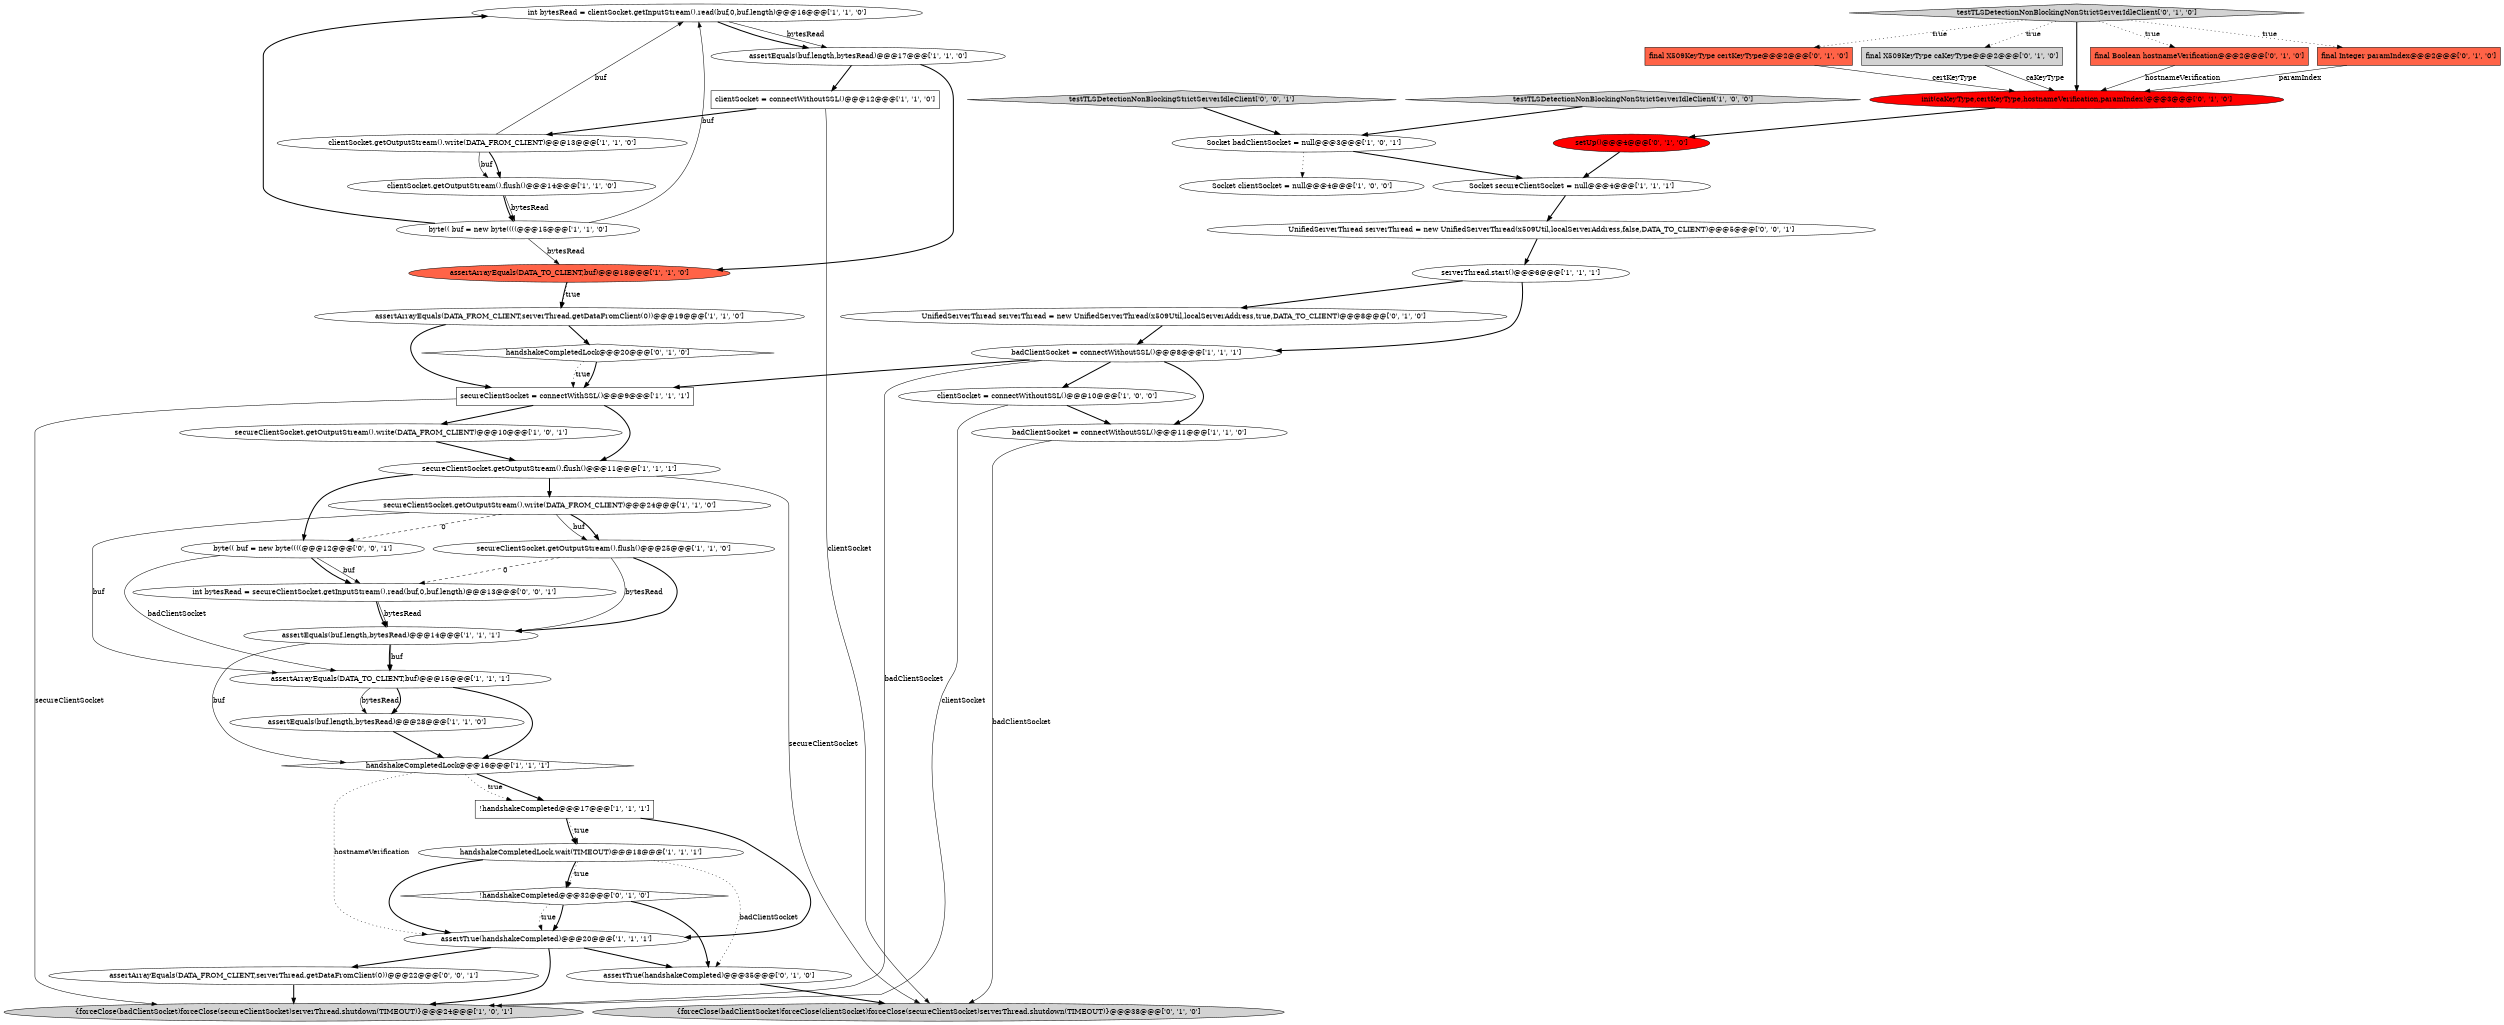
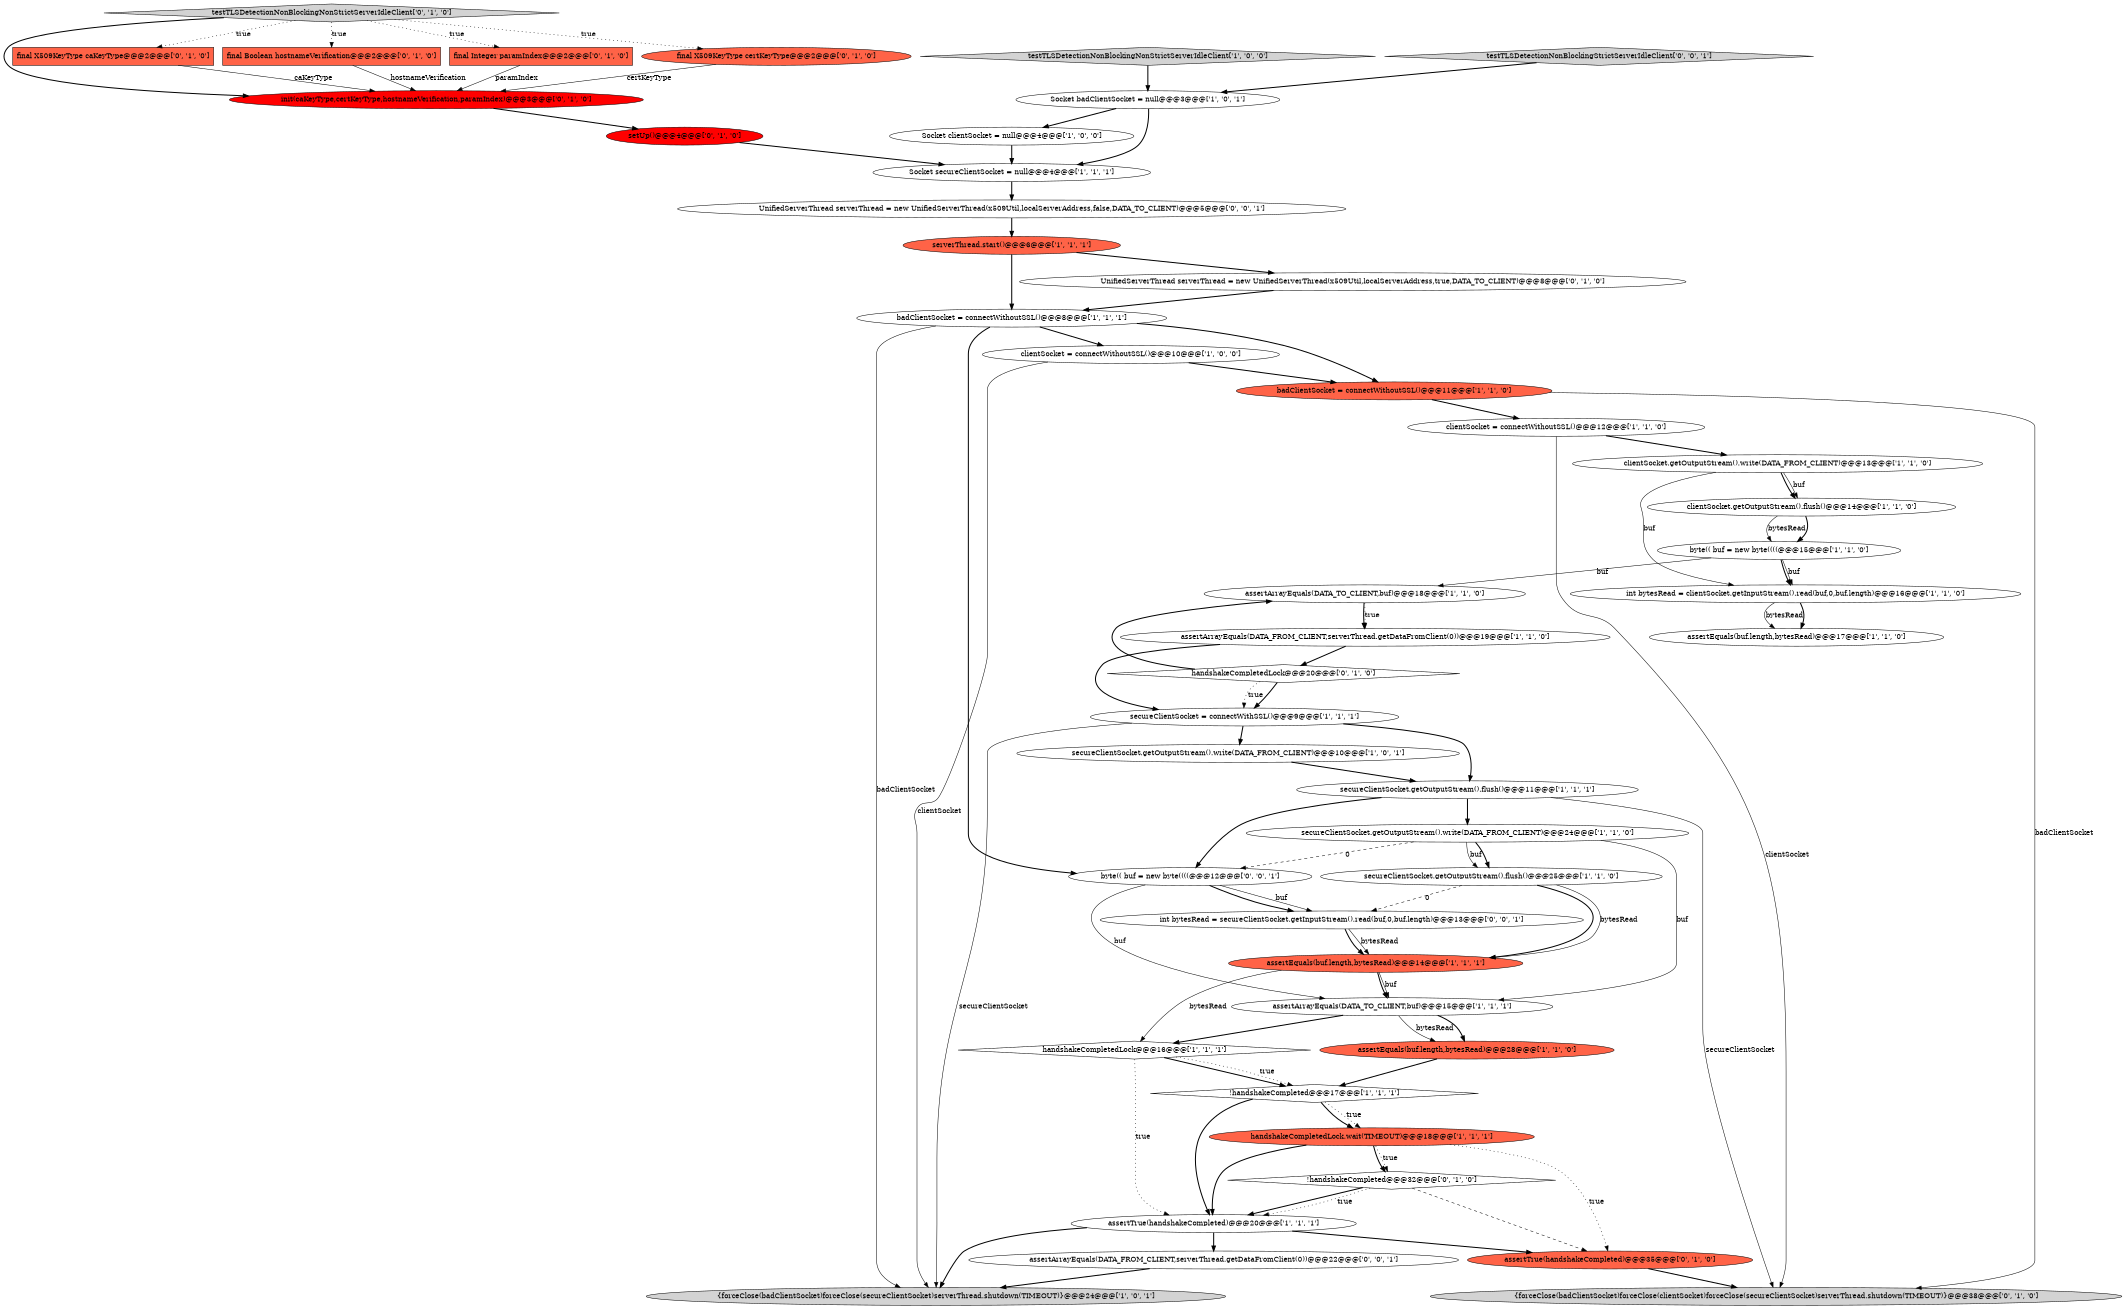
node "final X509KeyType certKeyType@@@2@@@['0', '1', '0']": shape box -> ellipse
node "final X509KeyType caKeyType@@@2@@@['0', '1', '0']": fillcolor lightgray -> tomato
edge "assertEquals(buf.length,bytesRead)@@@17@@@['1', '1', '0']" -> "clientSocket = connectWithoutSSL()@@@12@@@['1', '1', '0']": now "badClientSocket = connectWithoutSSL()@@@11@@@['1', '1', '0']" -> "clientSocket = connectWithoutSSL()@@@12@@@['1', '1', '0']"
node "clientSocket = connectWithoutSSL()@@@12@@@['1', '1', '0']": shape box -> ellipse
edge "Socket clientSocket = null@@@4@@@['1', '0', '0']" -> "Socket secureClientSocket = null@@@4@@@['1', '1', '1']": added
edge "Socket badClientSocket = null@@@3@@@['1', '0', '1']" -> "Socket clientSocket = null@@@4@@@['1', '0', '0']": style dotted -> bold
edge "assertEquals(buf.length,bytesRead)@@@17@@@['1', '1', '0']" -> "assertArrayEquals(DATA_TO_CLIENT,buf)@@@18@@@['1', '1', '0']": now "handshakeCompletedLock@@@20@@@['0', '1', '0']" -> "assertArrayEquals(DATA_TO_CLIENT,buf)@@@18@@@['1', '1', '0']"
edge "byte(( buf = new byte((((@@@15@@@['1', '1', '0']" -> "assertArrayEquals(DATA_TO_CLIENT,buf)@@@18@@@['1', '1', '0']": label "bytesRead" -> "buf"
node "assertArrayEquals(DATA_TO_CLIENT,buf)@@@18@@@['1', '1', '0']": fillcolor tomato -> white
node "serverThread.start()@@@6@@@['1', '1', '1']": fillcolor white -> tomato
edge "badClientSocket = connectWithoutSSL()@@@8@@@['1', '1', '1']" -> "secureClientSocket = connectWithSSL()@@@9@@@['1', '1', '1']": now "badClientSocket = connectWithoutSSL()@@@8@@@['1', '1', '1']" -> "byte(( buf = new byte((((@@@12@@@['0', '0', '1']"
node "secureClientSocket = connectWithSSL()@@@9@@@['1', '1', '1']": shape box -> ellipse
node "badClientSocket = connectWithoutSSL()@@@11@@@['1', '1', '0']": fillcolor white -> tomato
edge "byte(( buf = new byte((((@@@12@@@['0', '0', '1']" -> "assertArrayEquals(DATA_TO_CLIENT,buf)@@@15@@@['1', '1', '1']": label "badClientSocket" -> "buf"
node "assertEquals(buf.length,bytesRead)@@@14@@@['1', '1', '1']": fillcolor white -> tomato
edge "assertEquals(buf.length,bytesRead)@@@14@@@['1', '1', '1']" -> "handshakeCompletedLock@@@16@@@['1', '1', '1']": label "buf" -> "bytesRead"
node "assertEquals(buf.length,bytesRead)@@@28@@@['1', '1', '0']": fillcolor white -> tomato
edge "assertEquals(buf.length,bytesRead)@@@28@@@['1', '1', '0']" -> "handshakeCompletedLock@@@16@@@['1', '1', '1']": now "assertEquals(buf.length,bytesRead)@@@28@@@['1', '1', '0']" -> "!handshakeCompleted@@@17@@@['1', '1', '1']"
node "!handshakeCompleted@@@17@@@['1', '1', '1']": shape box -> diamond
edge "handshakeCompletedLock@@@16@@@['1', '1', '1']" -> "assertTrue(handshakeCompleted)@@@20@@@['1', '1', '1']": label "hostnameVerification" -> "true"
node "handshakeCompletedLock.wait(TIMEOUT)@@@18@@@['1', '1', '1']": fillcolor white -> tomato
edge "handshakeCompletedLock.wait(TIMEOUT)@@@18@@@['1', '1', '1']" -> "assertTrue(handshakeCompleted)@@@35@@@['0', '1', '0']": label "badClientSocket" -> "true"
edge "!handshakeCompleted@@@32@@@['0', '1', '0']" -> "assertTrue(handshakeCompleted)@@@35@@@['0', '1', '0']": style bold -> dashed
node "assertTrue(handshakeCompleted)@@@35@@@['0', '1', '0']": fillcolor white -> tomato
